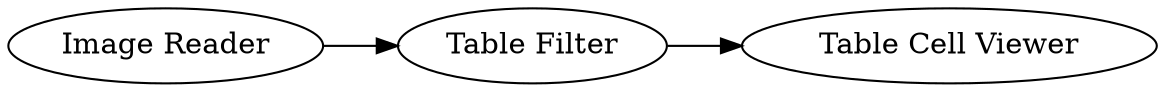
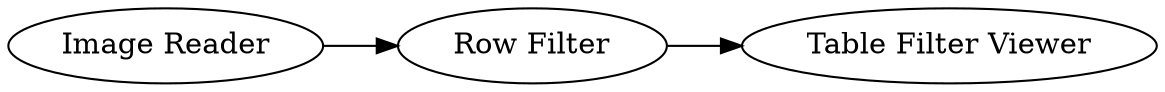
node "Table Filter": label "Table Filter" -> "Row Filter"
node "Table Cell Viewer": label "Table Cell Viewer" -> "Table Filter Viewer"
